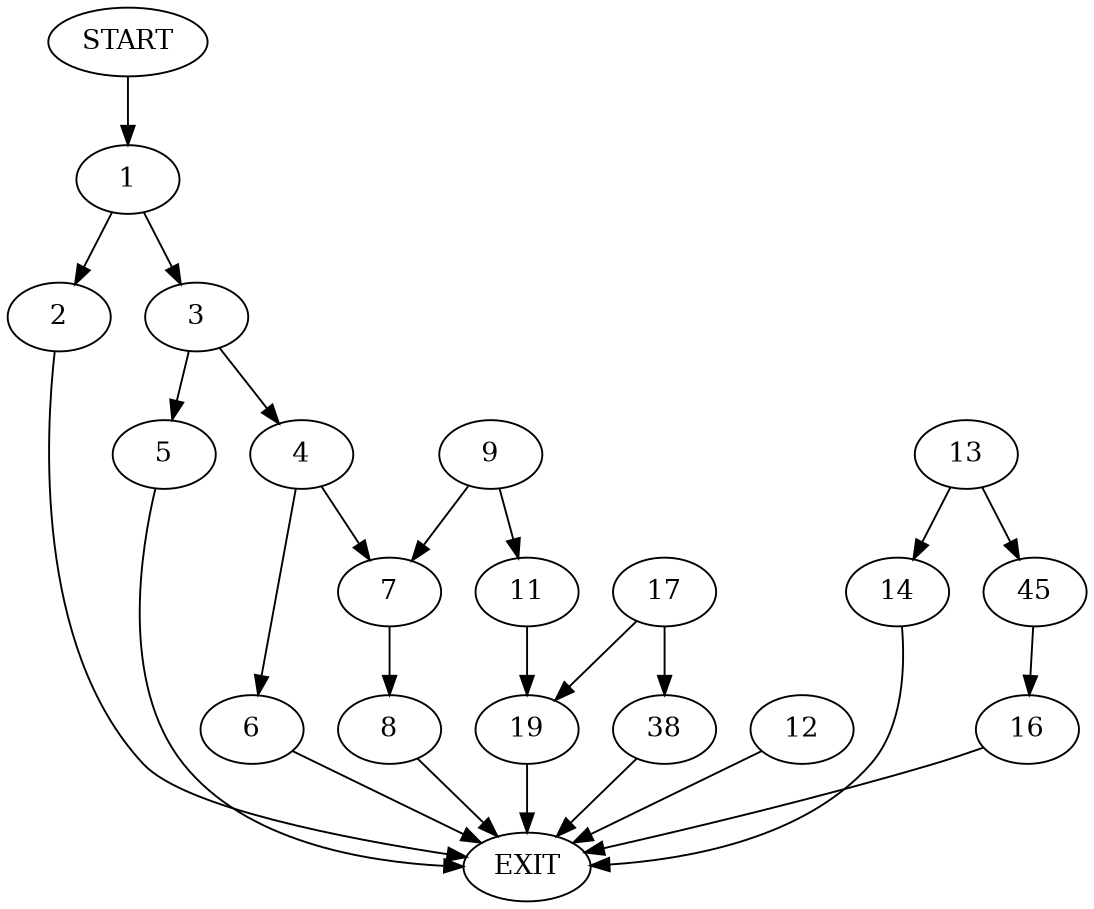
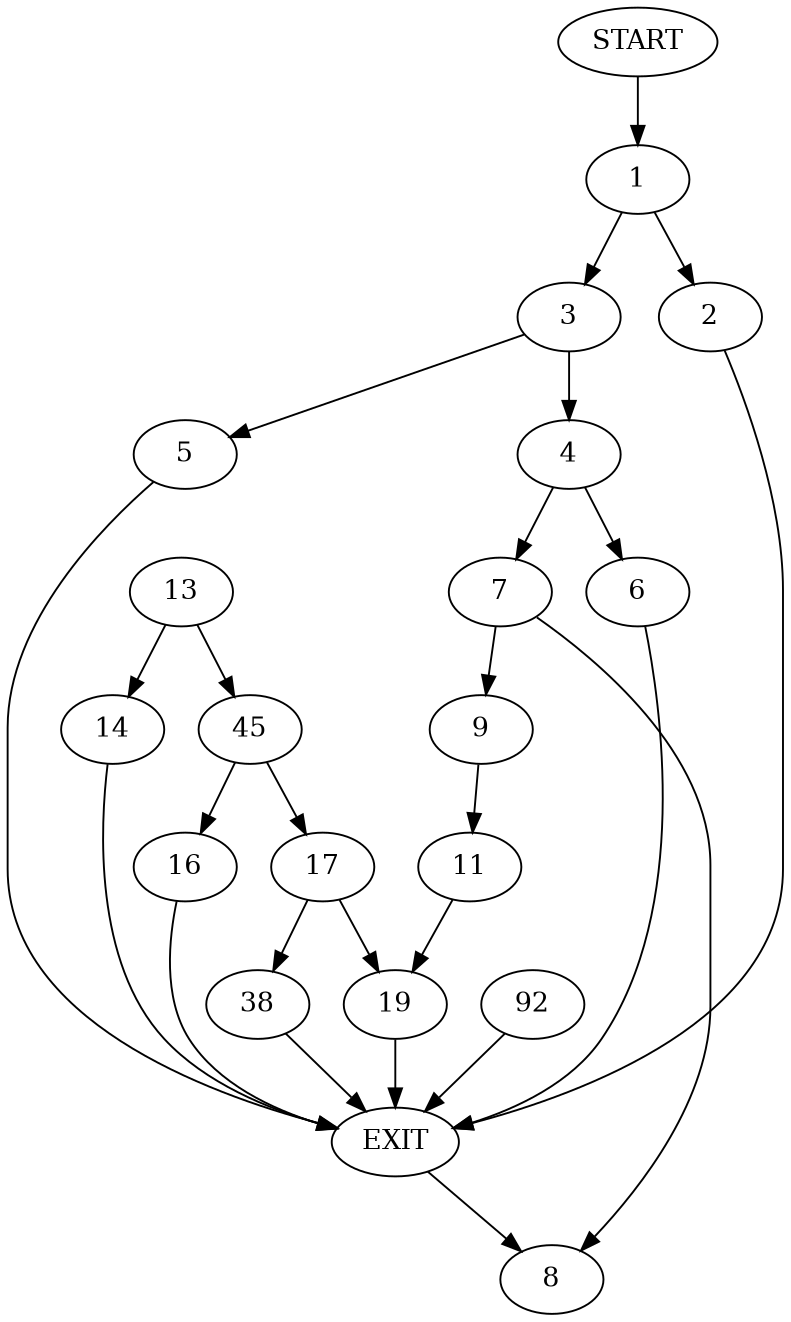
edge "9" -> "7": reversed
node "12": label "12" -> "92"
edge "45" -> "17": added
edge "8" -> "EXIT": reversed
